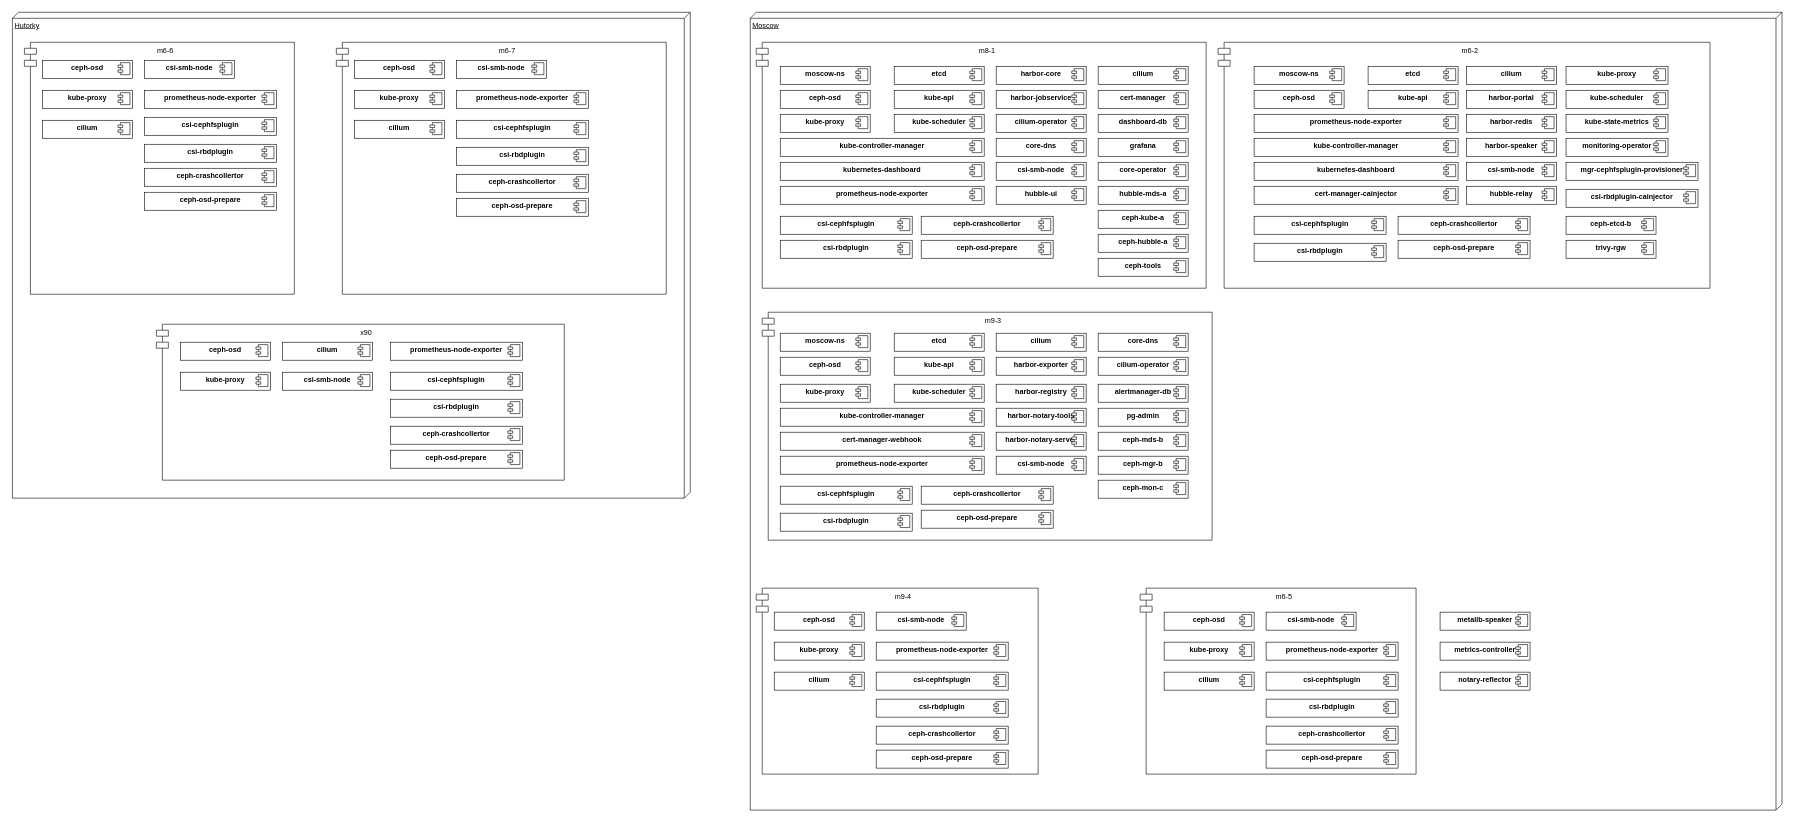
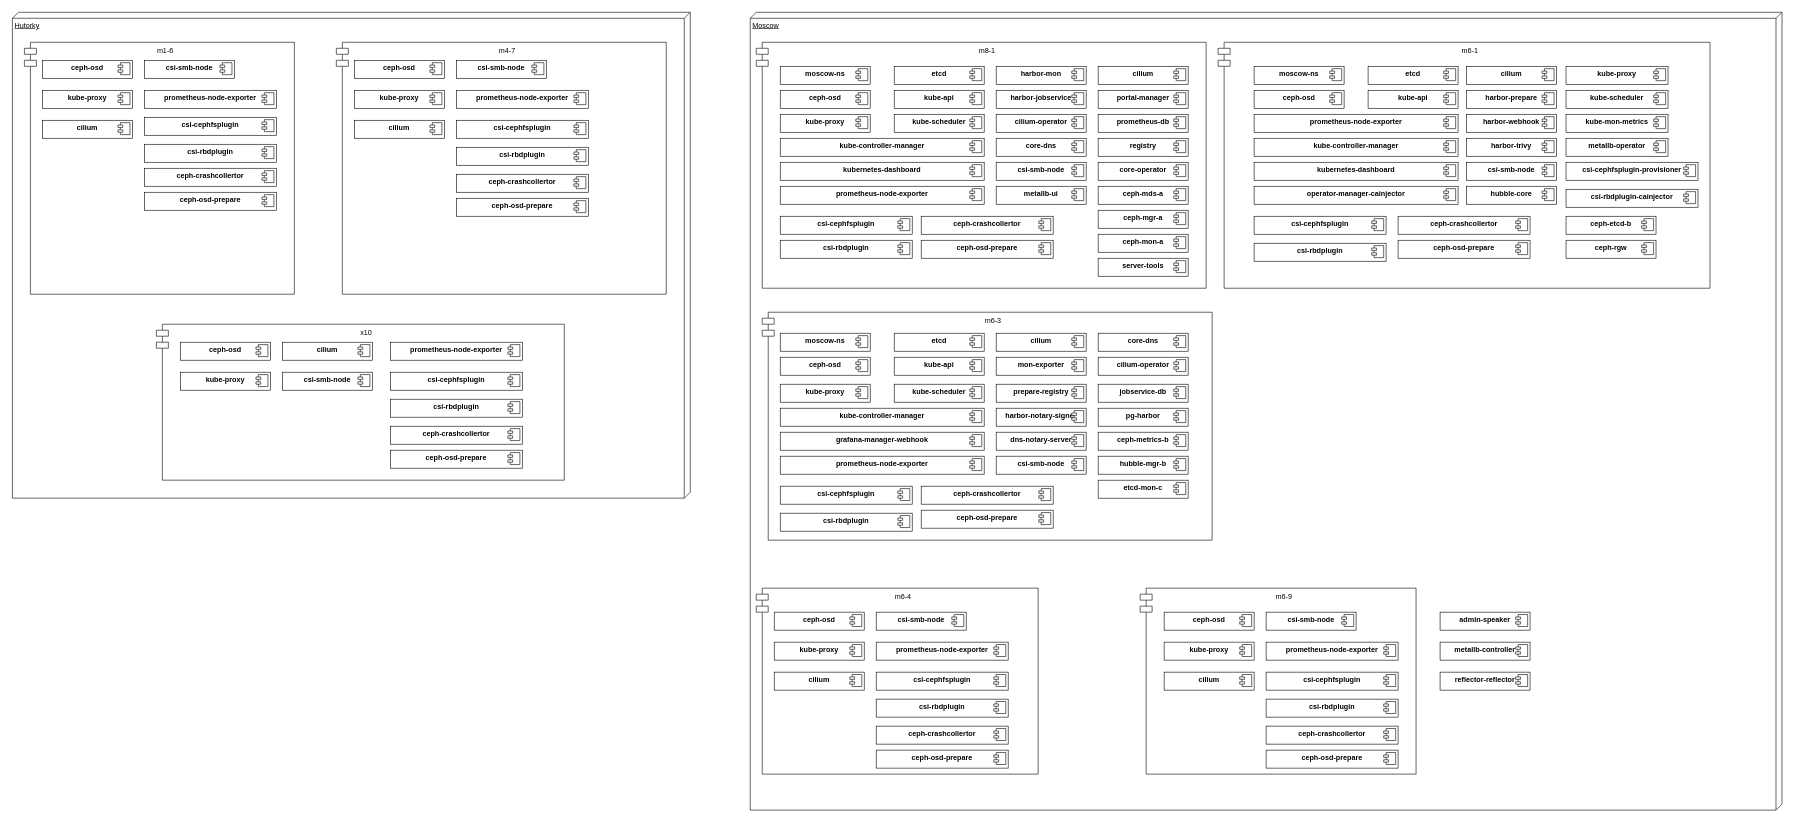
node "m6-6": label "m6-6" -> "m1-6"
node "m6-7": label "m6-7" -> "m4-7"
node "m6-2": label "m6-2" -> "m6-1"
node "harbor-core": label "harbor-core" -> "harbor-mon"
node "cert-manager": label "cert-manager" -> "portal-manager"
node "harbor-portal": label "harbor-portal" -> "harbor-prepare"
node "dashboard-db": label "dashboard-db" -> "prometheus-db"
node "harbor-redis": label "harbor-redis" -> "harbor-webhook"
node "kube-state-metrics": label "kube-state-metrics" -> "kube-mon-metrics"
node "grafana": label "grafana" -> "registry"
node "harbor-speaker": label "harbor-speaker" -> "harbor-trivy"
node "monitoring-operator": label "monitoring-operator" -> "metallb-operator"
node "mgr-cephfsplugin-provisioner": label "mgr-cephfsplugin-provisioner" -> "csi-cephfsplugin-provisioner"
node "hubble-ui": label "hubble-ui" -> "metallb-ui"
node "hubble-mds-a": label "hubble-mds-a" -> "ceph-mds-a"
node "cert-manager-cainjector": label "cert-manager-cainjector" -> "operator-manager-cainjector"
node "hubble-relay": label "hubble-relay" -> "hubble-core"
node "ceph-kube-a": label "ceph-kube-a" -> "ceph-mgr-a"
node "ceph-hubble-a": label "ceph-hubble-a" -> "ceph-mon-a"
node "trivy-rgw": label "trivy-rgw" -> "ceph-rgw"
node "ceph-tools": label "ceph-tools" -> "server-tools"
node "m9-3": label "m9-3" -> "m6-3"
node "x90": label "x90" -> "x10"
node "harbor-exporter": label "harbor-exporter" -> "mon-exporter"
node "harbor-registry": label "harbor-registry" -> "prepare-registry"
node "alertmanager-db": label "alertmanager-db" -> "jobservice-db"
node "harbor-notary-tools": label "harbor-notary-tools" -> "harbor-notary-signer"
node "pg-admin": label "pg-admin" -> "pg-harbor"
node "cert-manager-webhook": label "cert-manager-webhook" -> "grafana-manager-webhook"
node "harbor-notary-server": label "harbor-notary-server" -> "dns-notary-server"
node "ceph-mds-b": label "ceph-mds-b" -> "ceph-metrics-b"
node "ceph-mgr-b": label "ceph-mgr-b" -> "hubble-mgr-b"
node "ceph-mon-c": label "ceph-mon-c" -> "etcd-mon-c"
node "m9-4": label "m9-4" -> "m6-4"
node "m6-5": label "m6-5" -> "m6-9"
node "metallb-speaker": label "metallb-speaker" -> "admin-speaker"
node "metrics-controller": label "metrics-controller" -> "metallb-controller"
node "notary-reflector": label "notary-reflector" -> "reflector-reflector"
